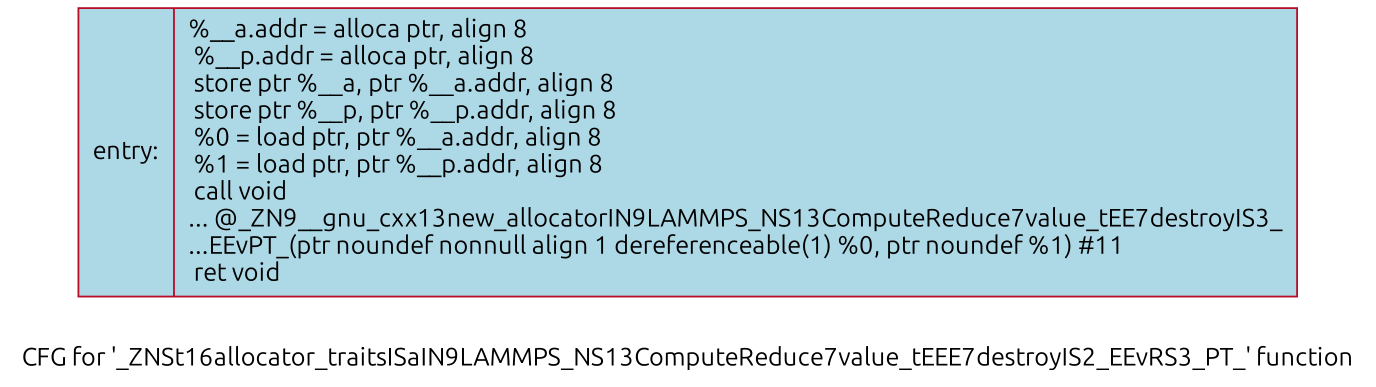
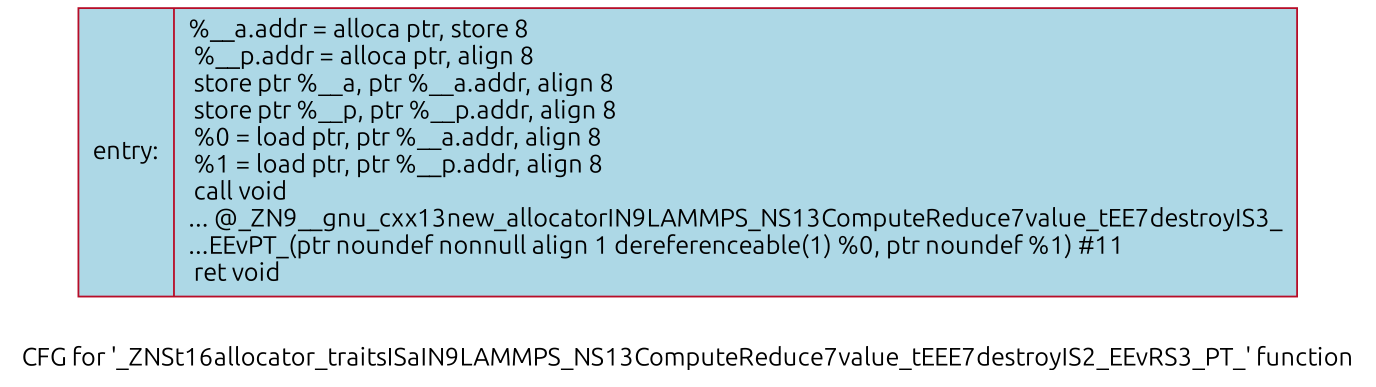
node "entry:": text "%__a.addr = alloca ptr, align 8" -> "%__a.addr = alloca ptr, store 8"
